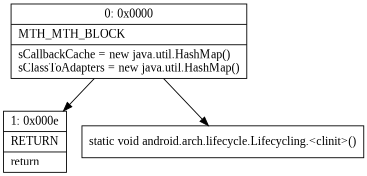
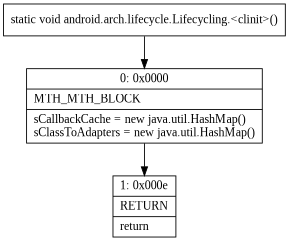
edge "0: 0x0000" -> "static void android.arch.lifecycle.Lifecycling.<clinit>()": reversed
